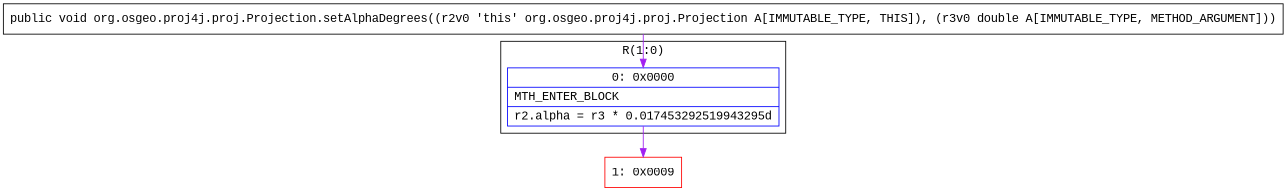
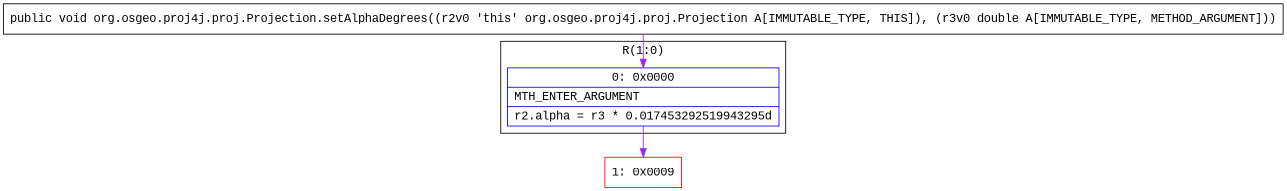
node "0: 0x0000": text "MTH_ENTER_BLOCK" -> "MTH_ENTER_ARGUMENT"
